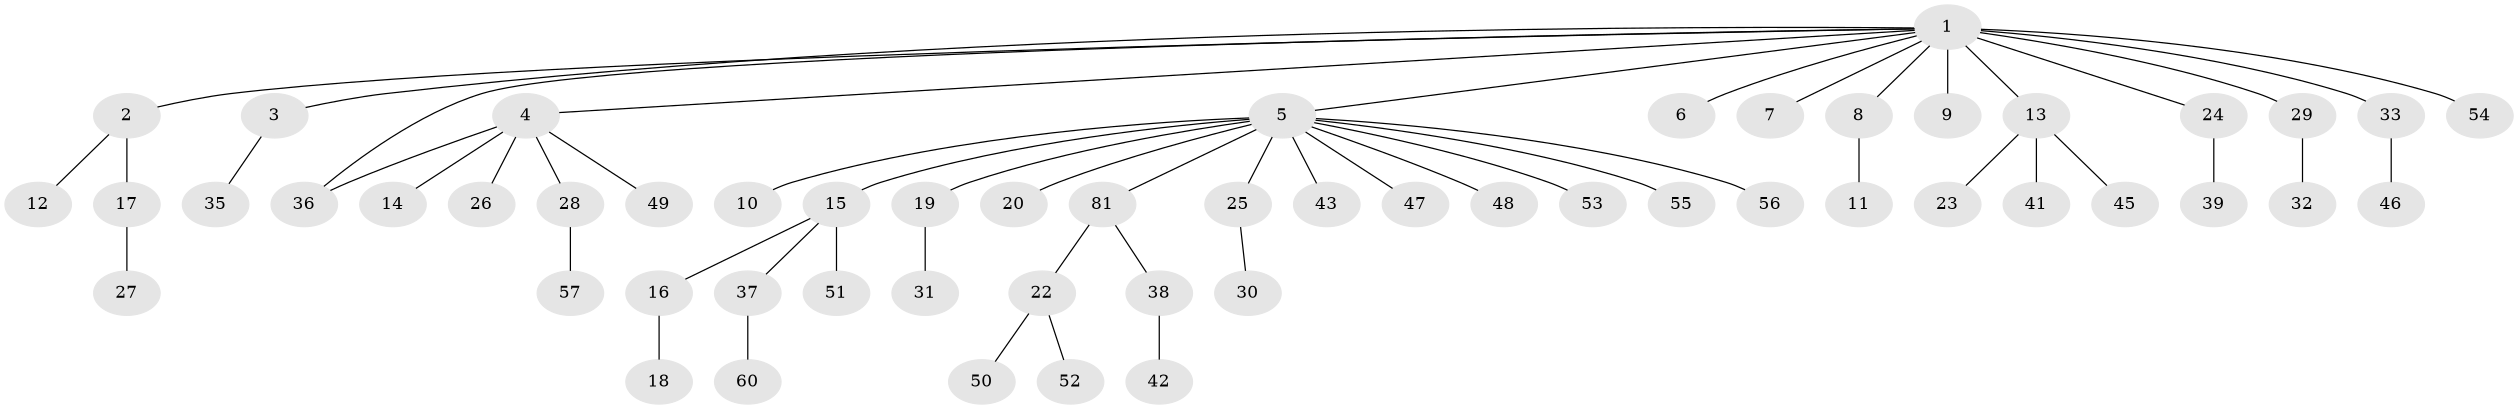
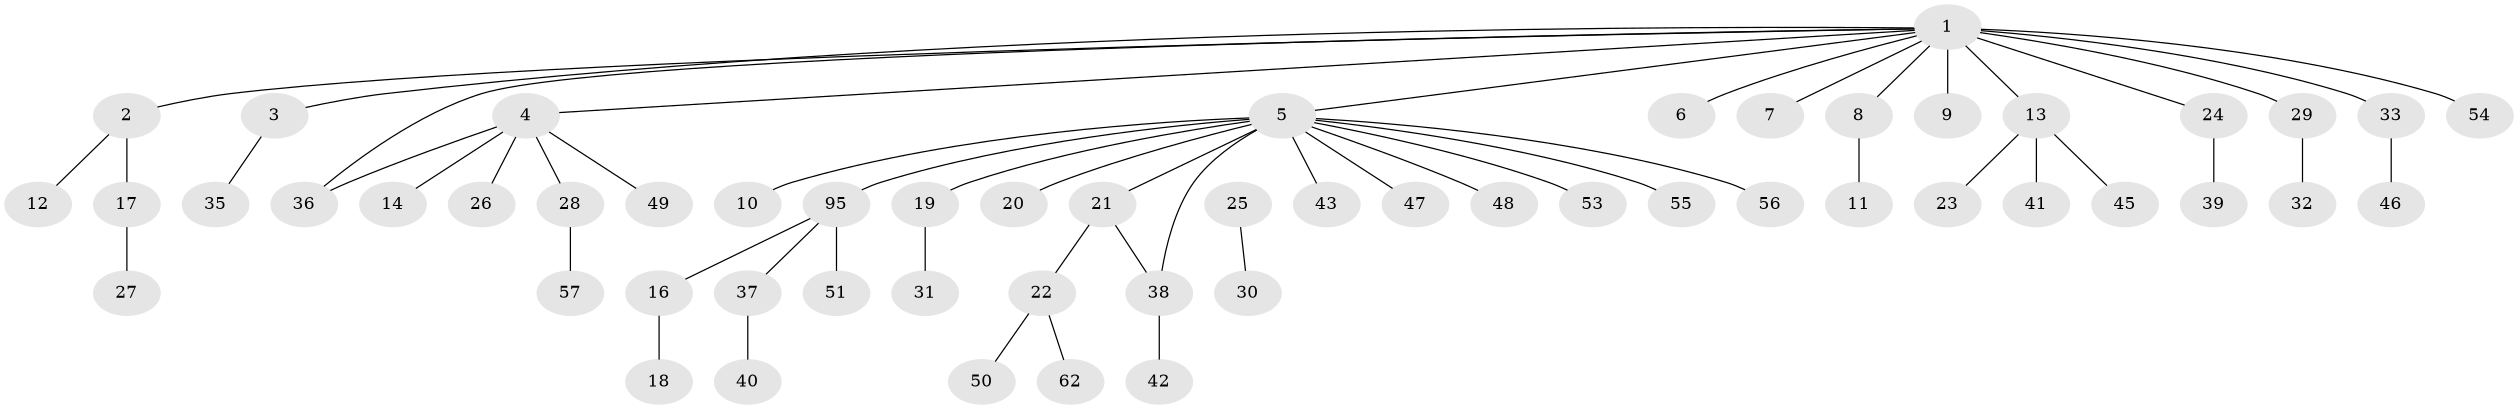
edge "5" -- "25": now "5" -- "38"
node "15": label "15" -> "95"
node "81": label "81" -> "21"
node "60": label "60" -> "40"
node "52": label "52" -> "62"
